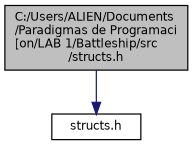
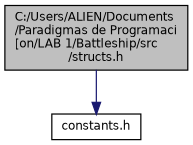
node "structs.h": label "structs.h" -> "constants.h"
